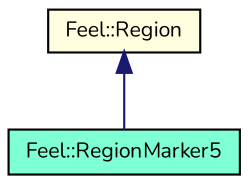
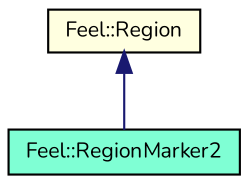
node "Feel::RegionMarker5": label "Feel::RegionMarker5" -> "Feel::RegionMarker2"
